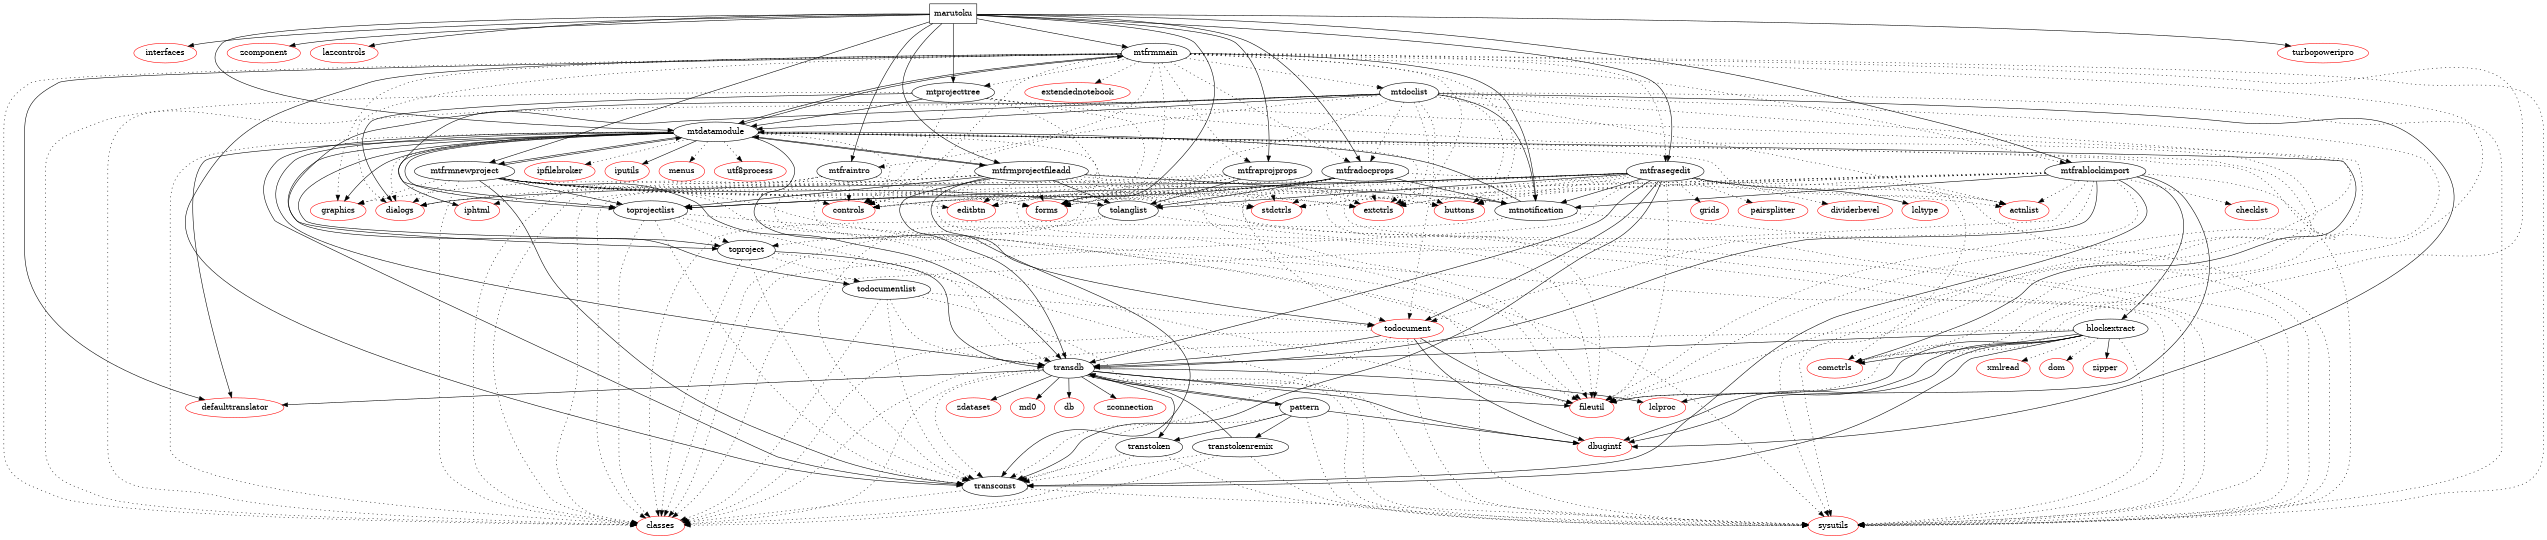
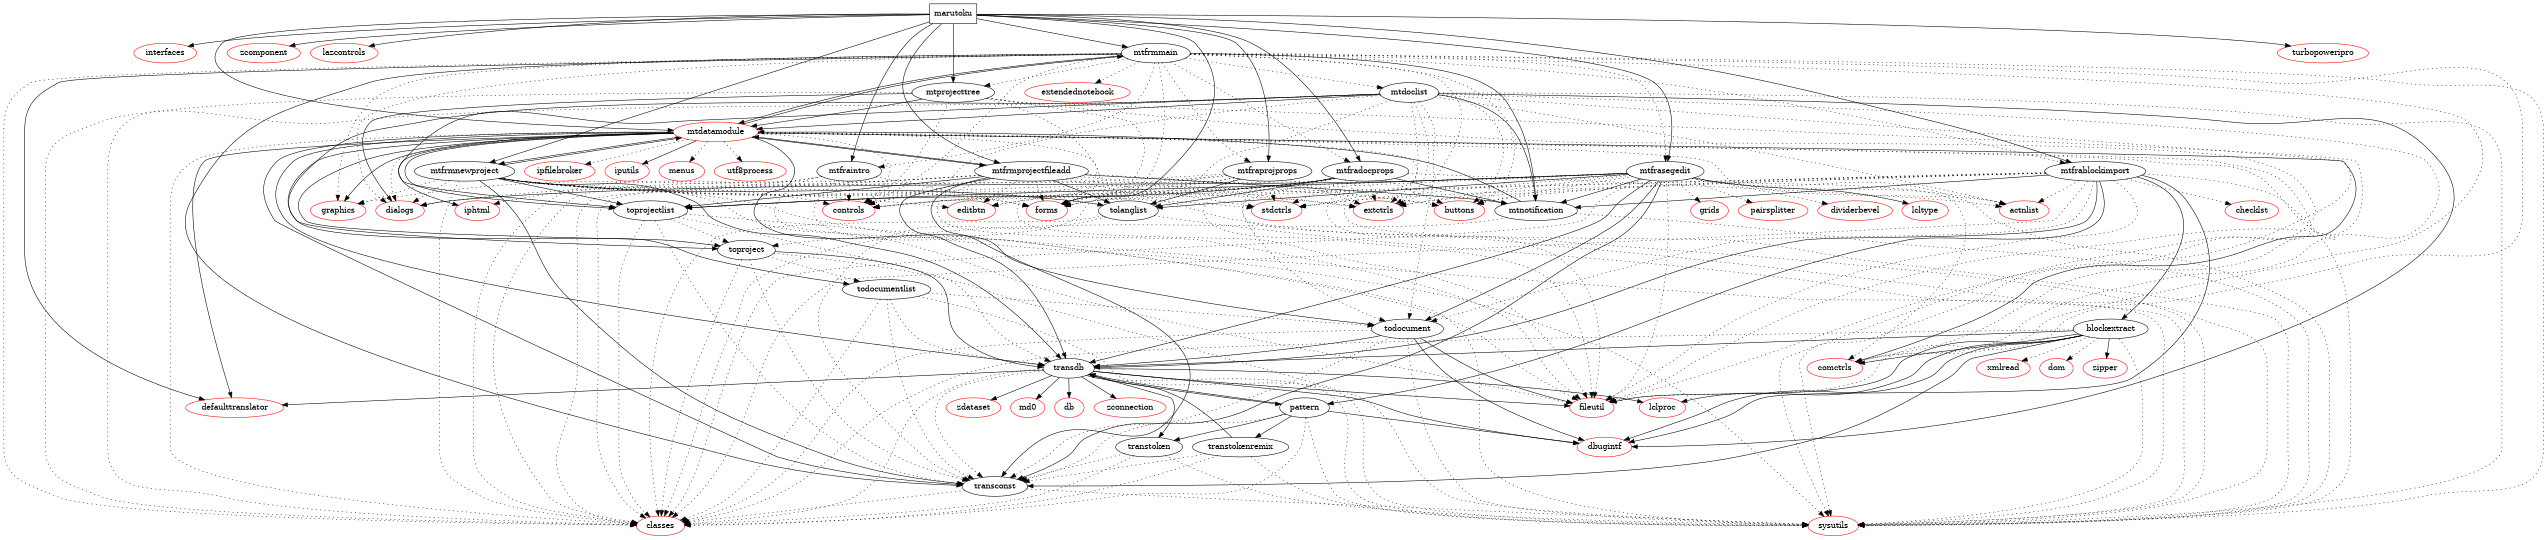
edge "mtdoclist" -> "mtfradocprops": now "mtdoclist" -> "stdctrls"
node "mtdatamodule": color black -> red
node "todocument": color red -> black
edge "mtfrablockimport" -> "transconst": now "mtfrablockimport" -> "pattern"
edge "pattern" -> "classes": added
